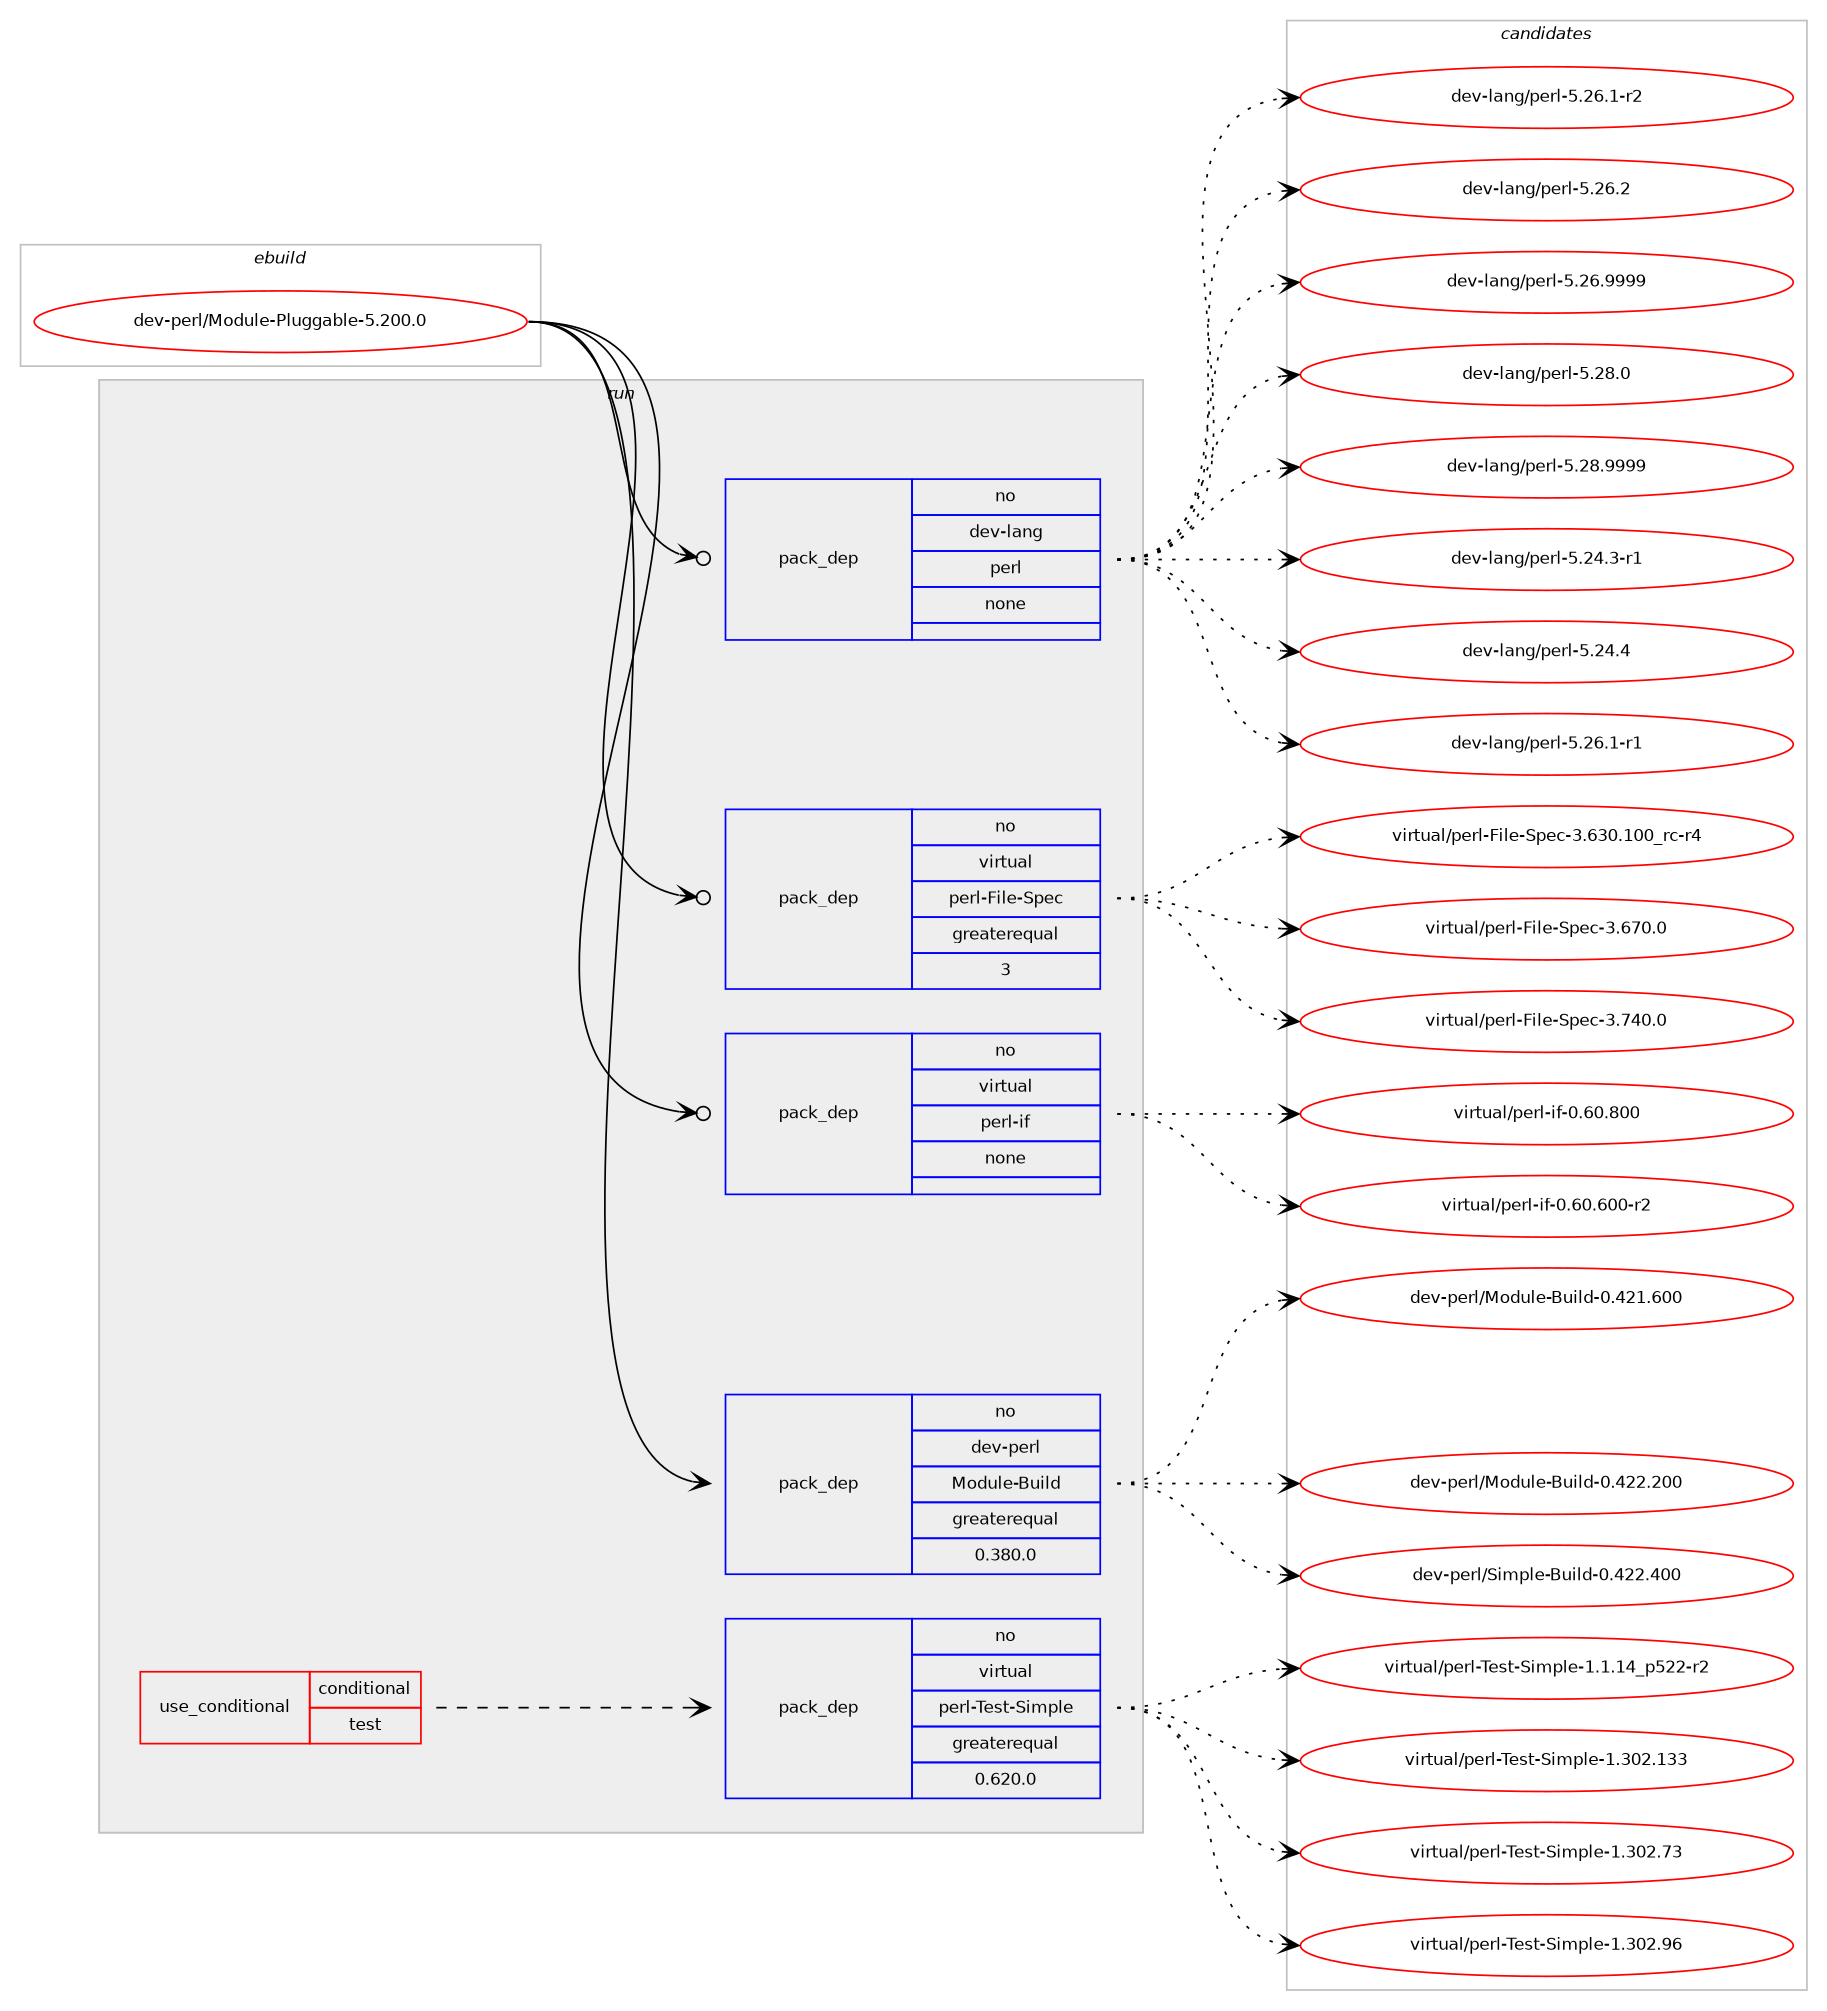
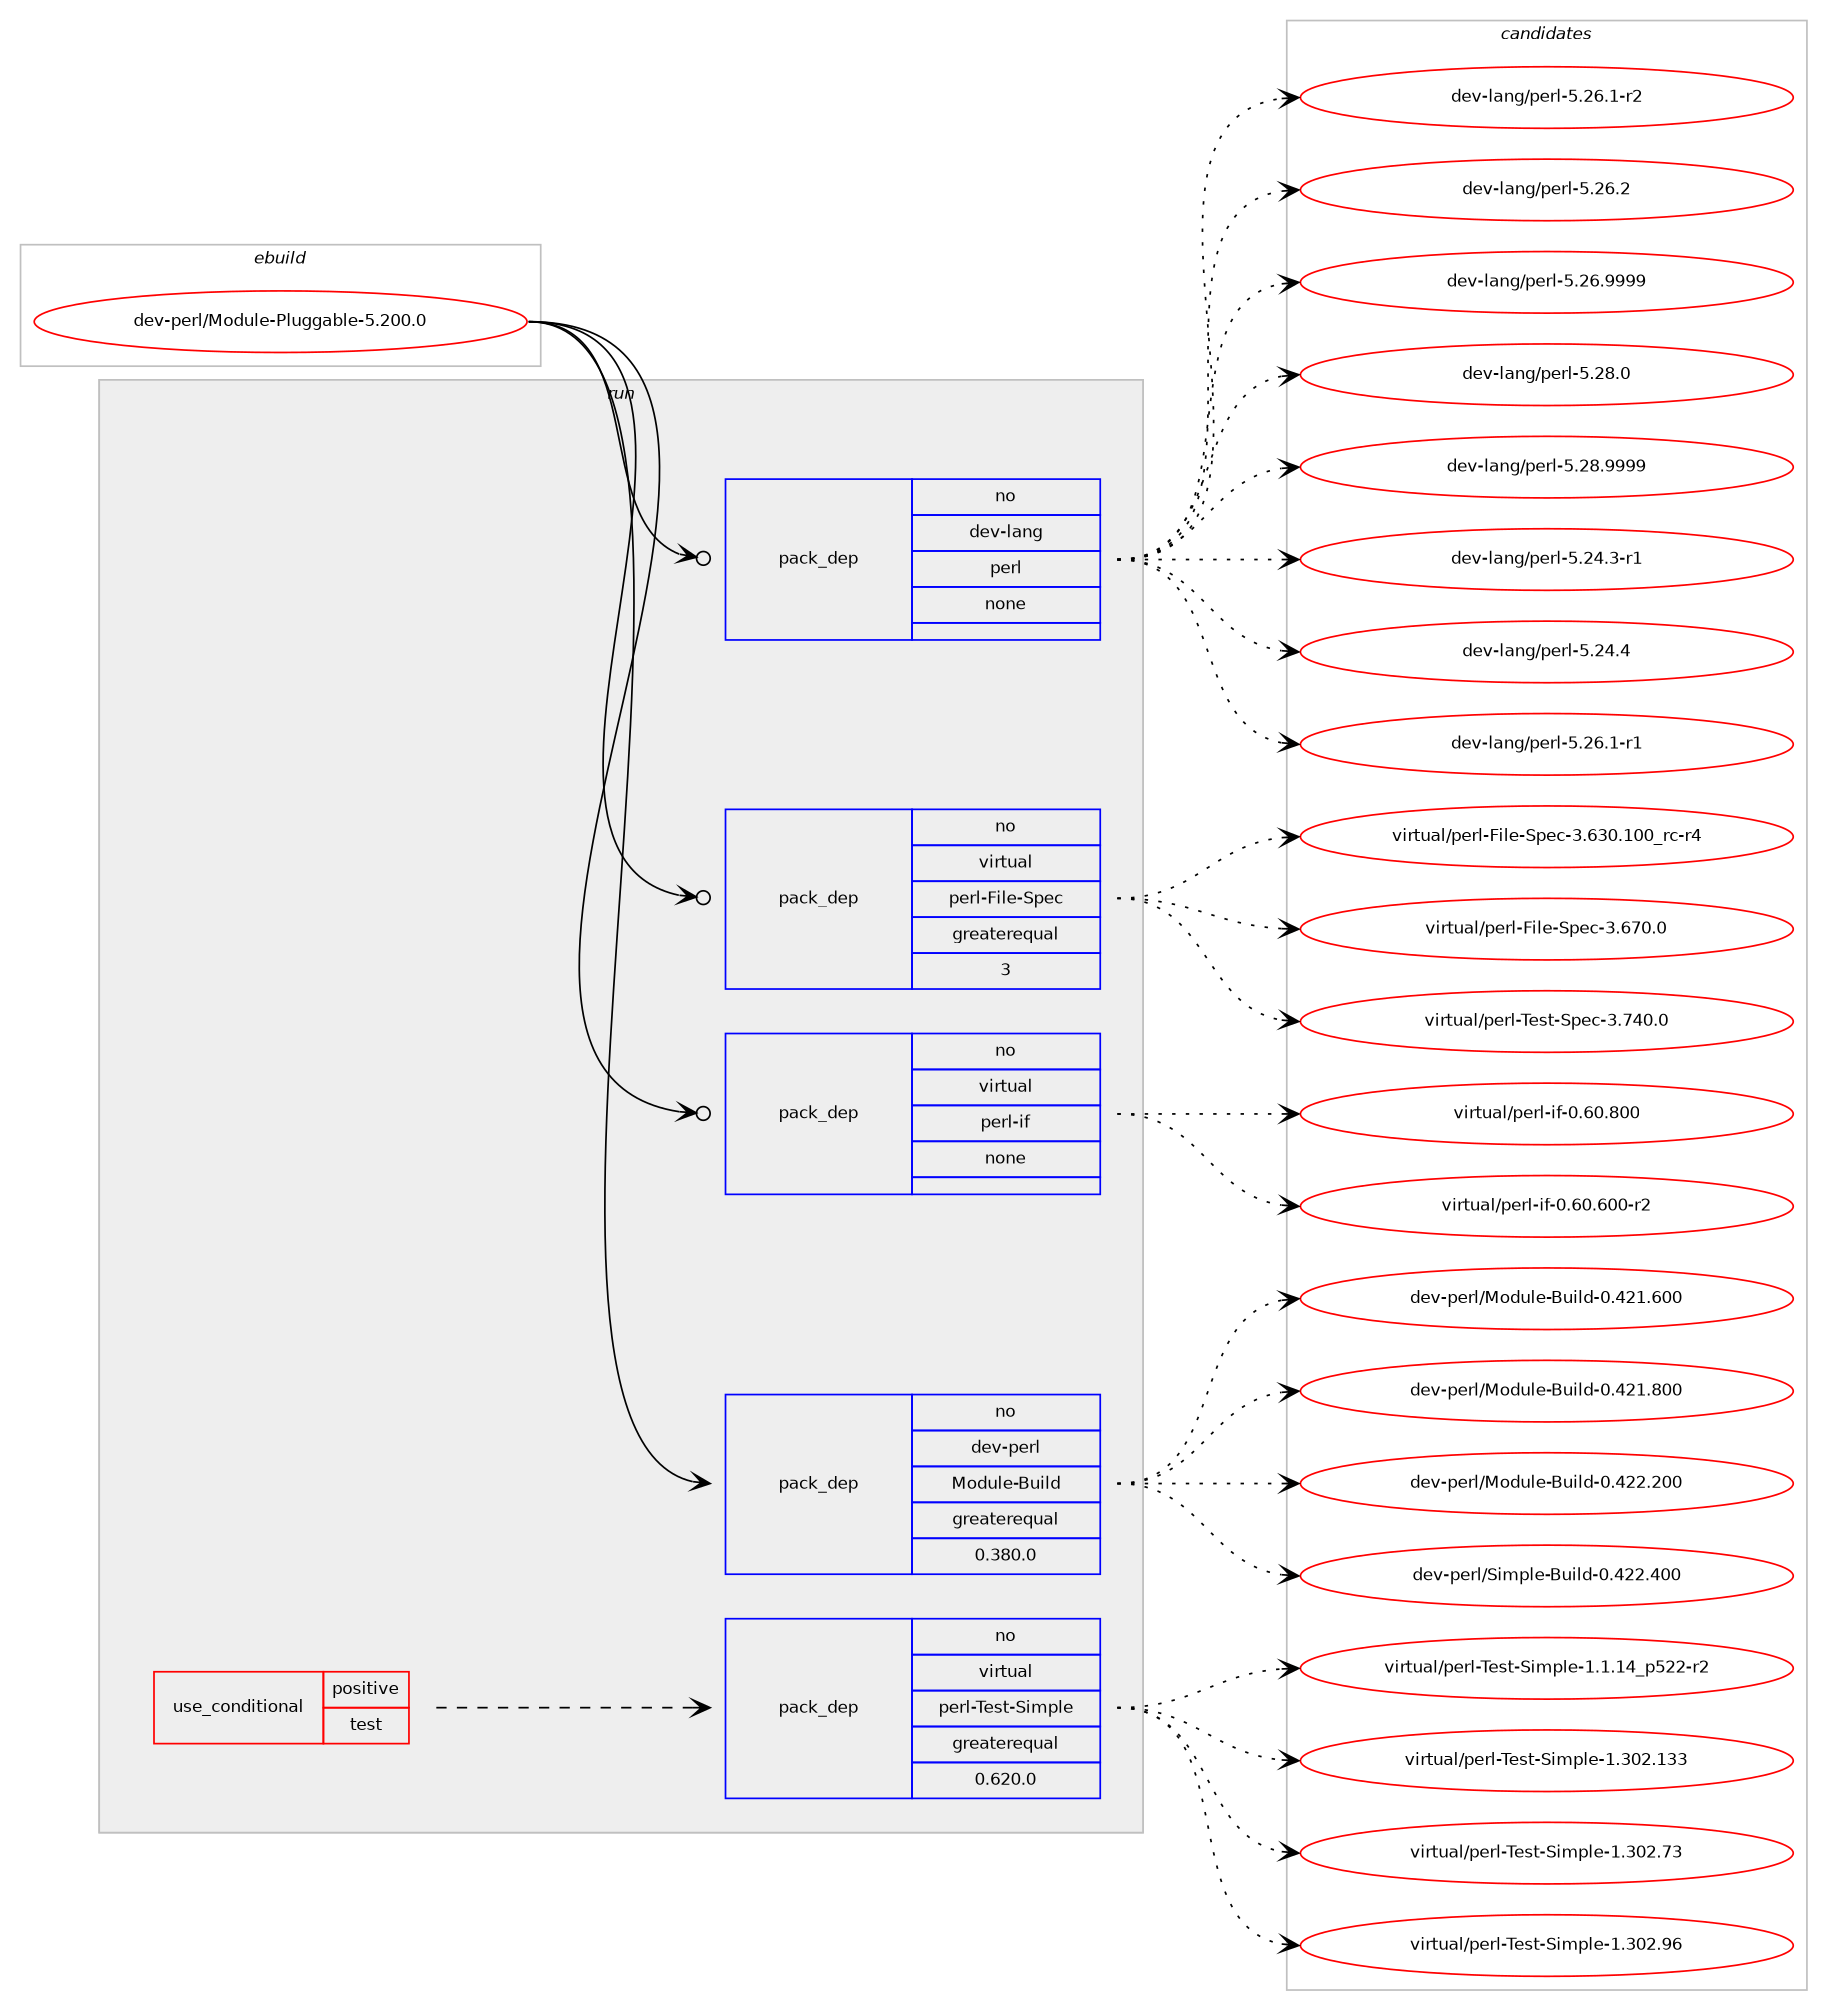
node "virtual/perl-File-Spec-3.740.0": label "virtual/perl-File-Spec-3.740.0" -> "virtual/perl-Test-Spec-3.740.0"
node "dev-perl/Module-Build-0.421.800": added
node "use_conditional": text "conditional" -> "positive"
